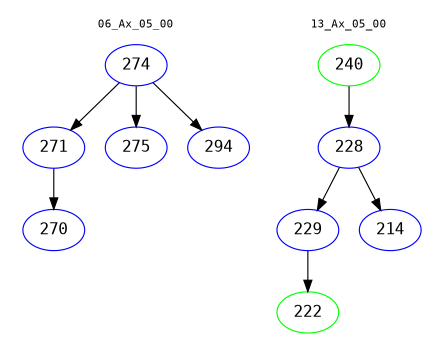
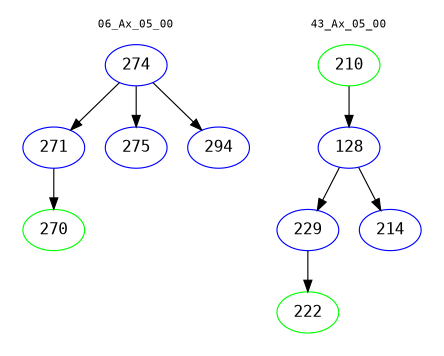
cluster "13_Ax_05_00": label "13_Ax_05_00" -> "43_Ax_05_00"
node "240": label "240" -> "210"
node "228": label "228" -> "128"
node "270": color blue -> green
